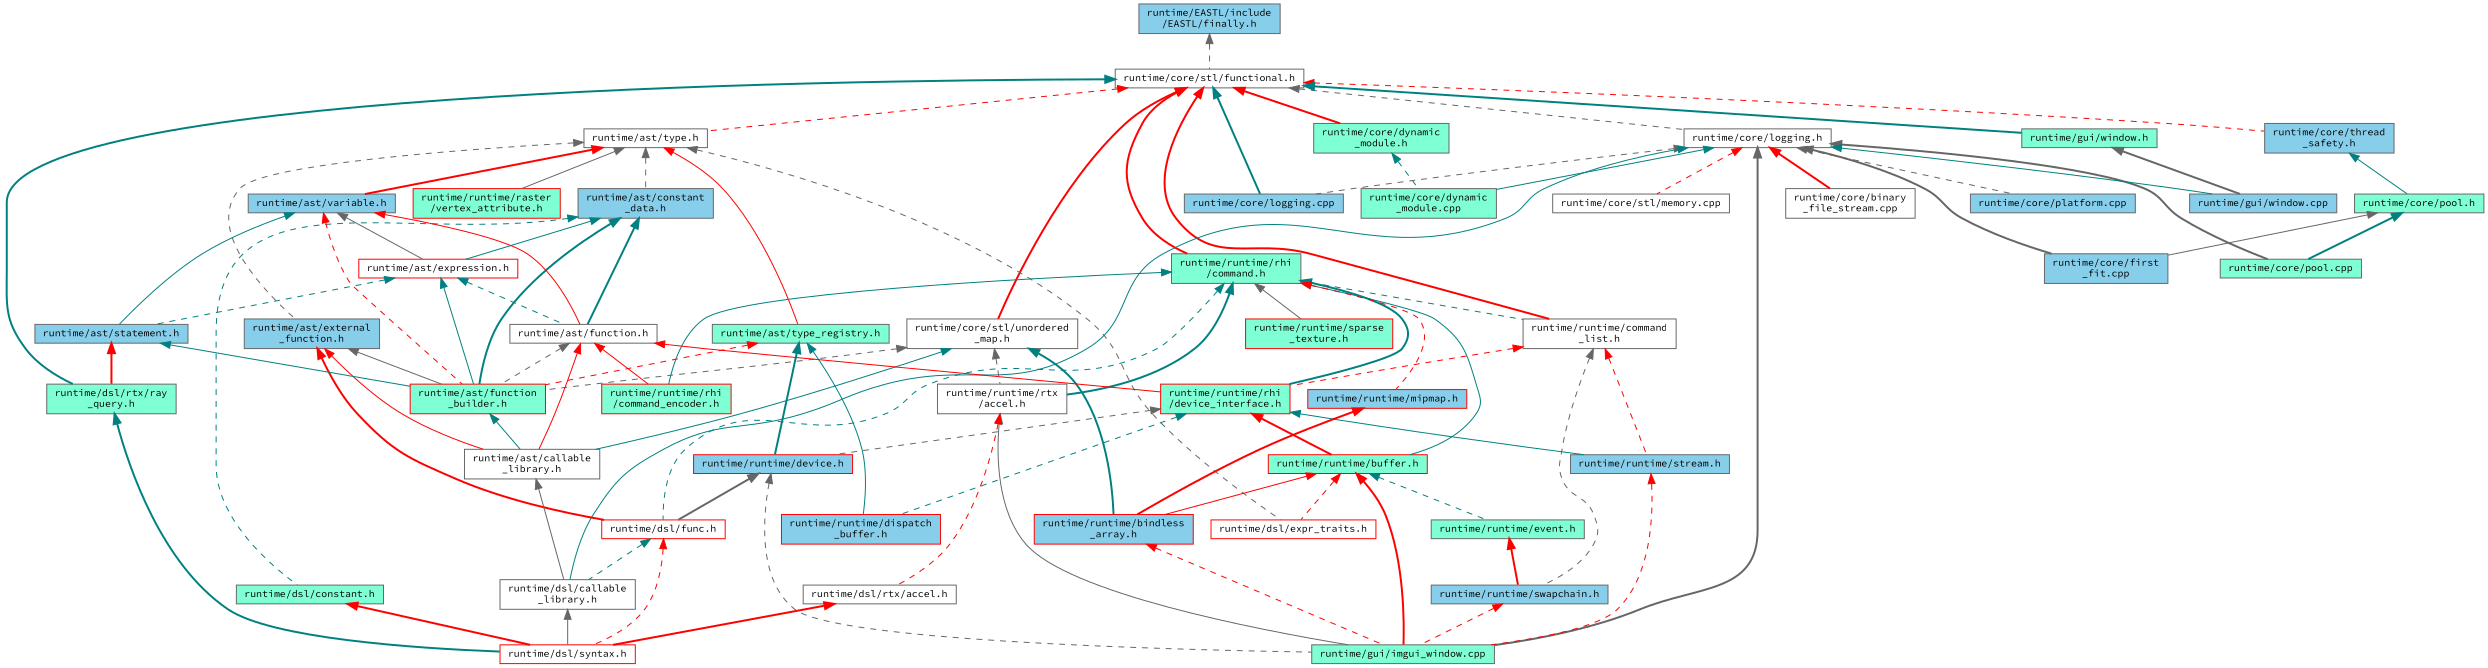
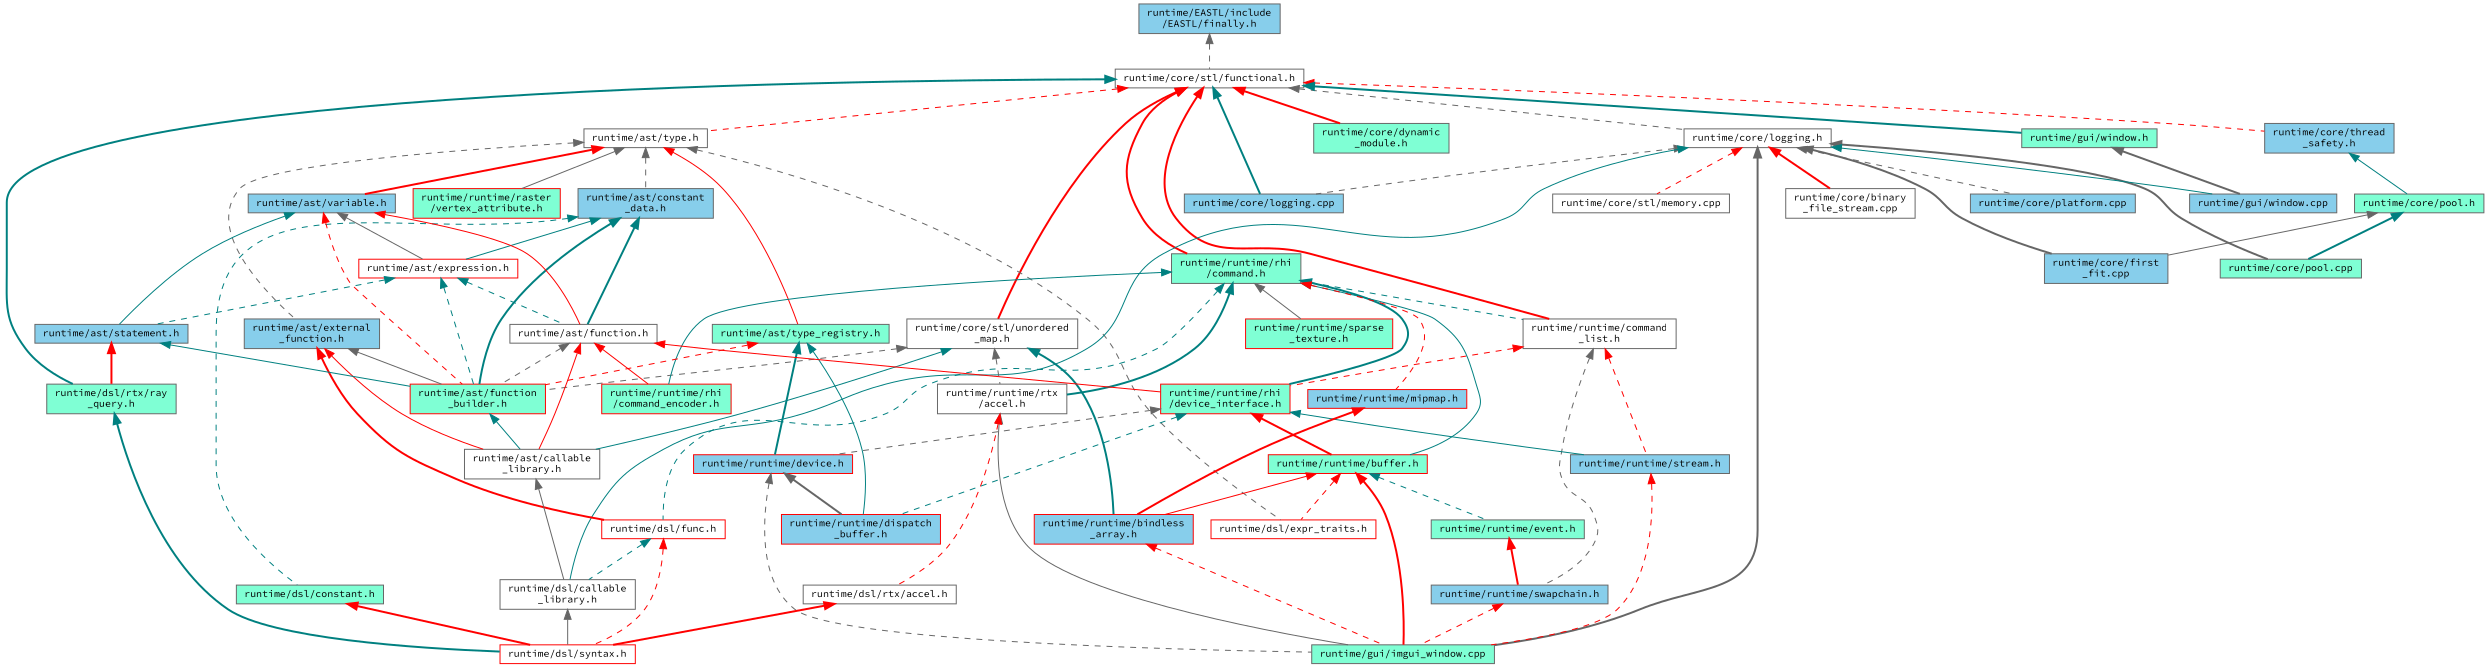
node "runtime/core/dynamic _module.cpp": removed
edge "runtime/ast/function _builder.h" -> "runtime/ast/expression.h": style solid -> dashed
edge "runtime/dsl/func.h" -> "runtime/runtime/device.h": now "runtime/runtime/dispatch _buffer.h" -> "runtime/runtime/device.h"
